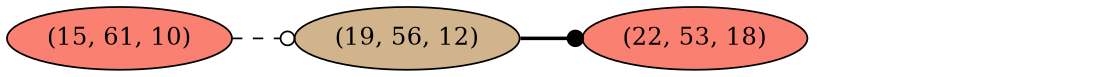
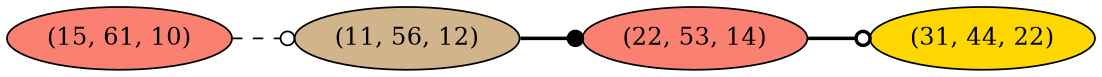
node "(19, 56, 12)": label "(19, 56, 12)" -> "(11, 56, 12)"
node "(22, 53, 18)": label "(22, 53, 18)" -> "(22, 53, 14)"
node "(31, 44, 22)": added
